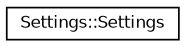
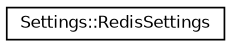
node "Settings::Settings": label "Settings::Settings" -> "Settings::RedisSettings"
